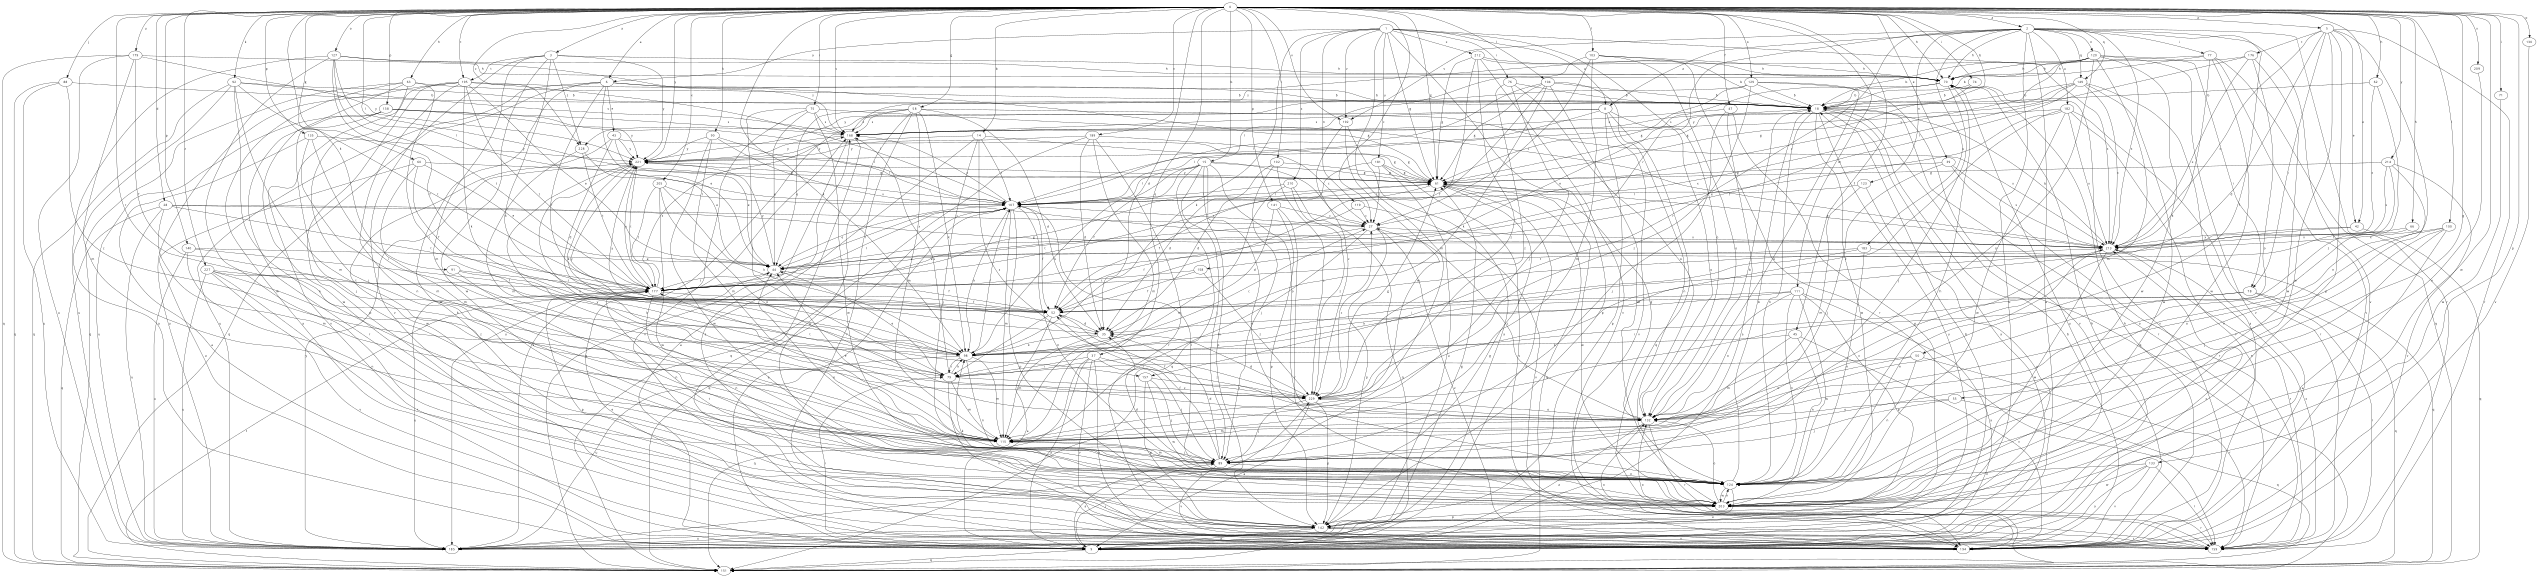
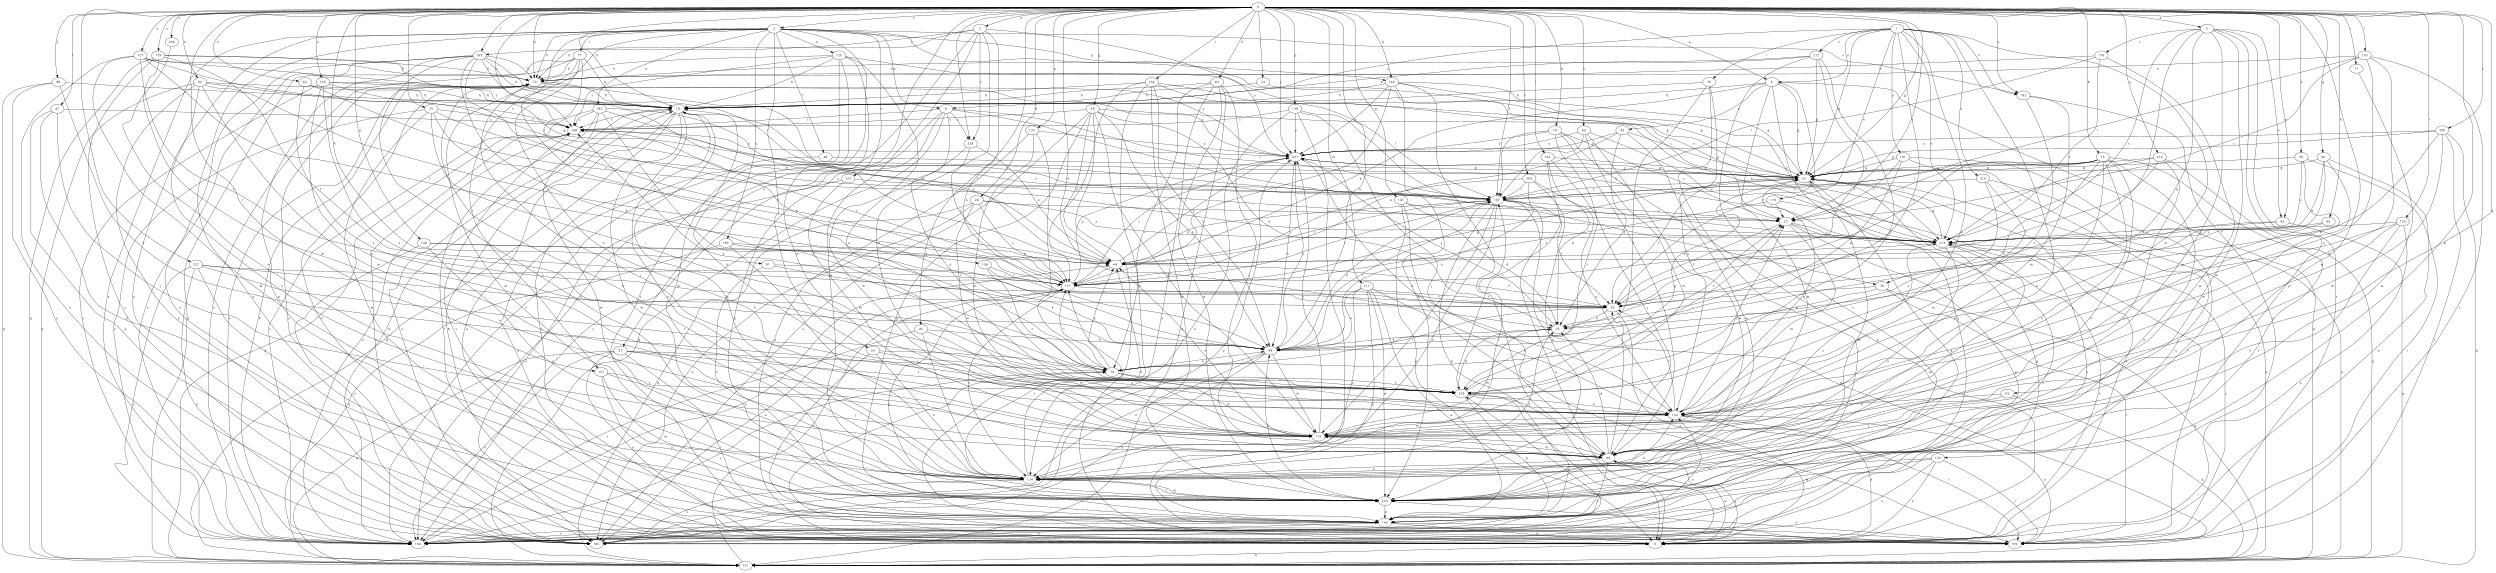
node "130": removed
edge "195" -> "70": added, label "h"
edge "120" -> "78": now "8" -> "78"
node "48": added
edge "176" -> "132": now "77" -> "132"
